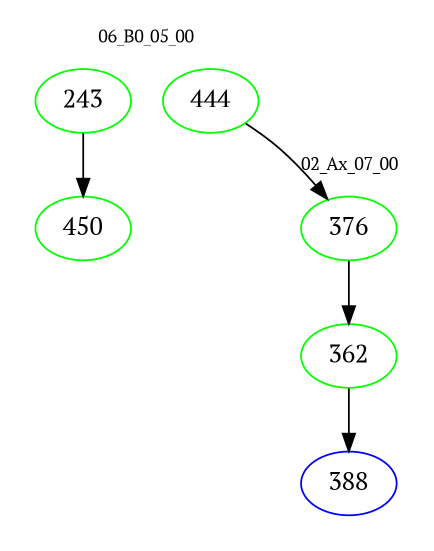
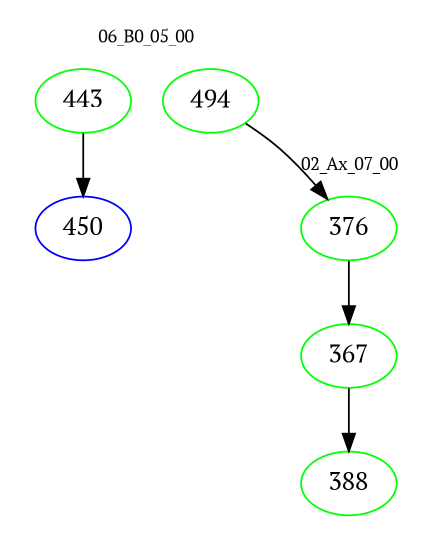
node "243": label "243" -> "443"
node "444": label "444" -> "494"
node "450": color green -> blue
node "362": label "362" -> "367"
node "388": color blue -> green
